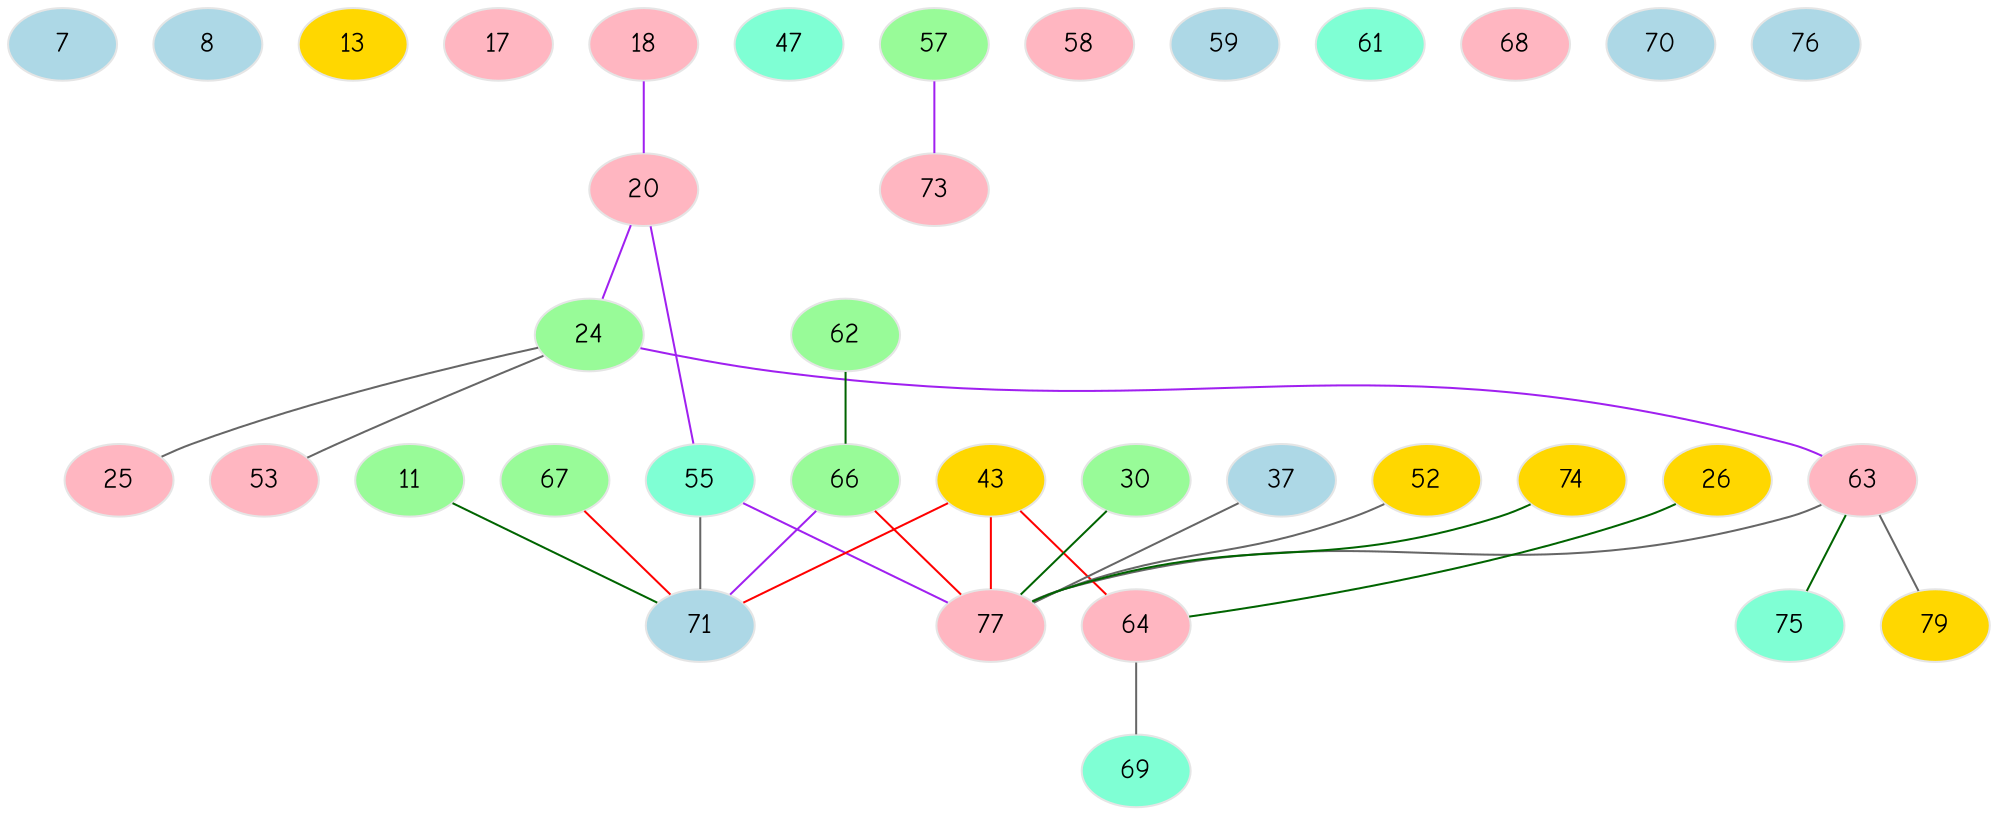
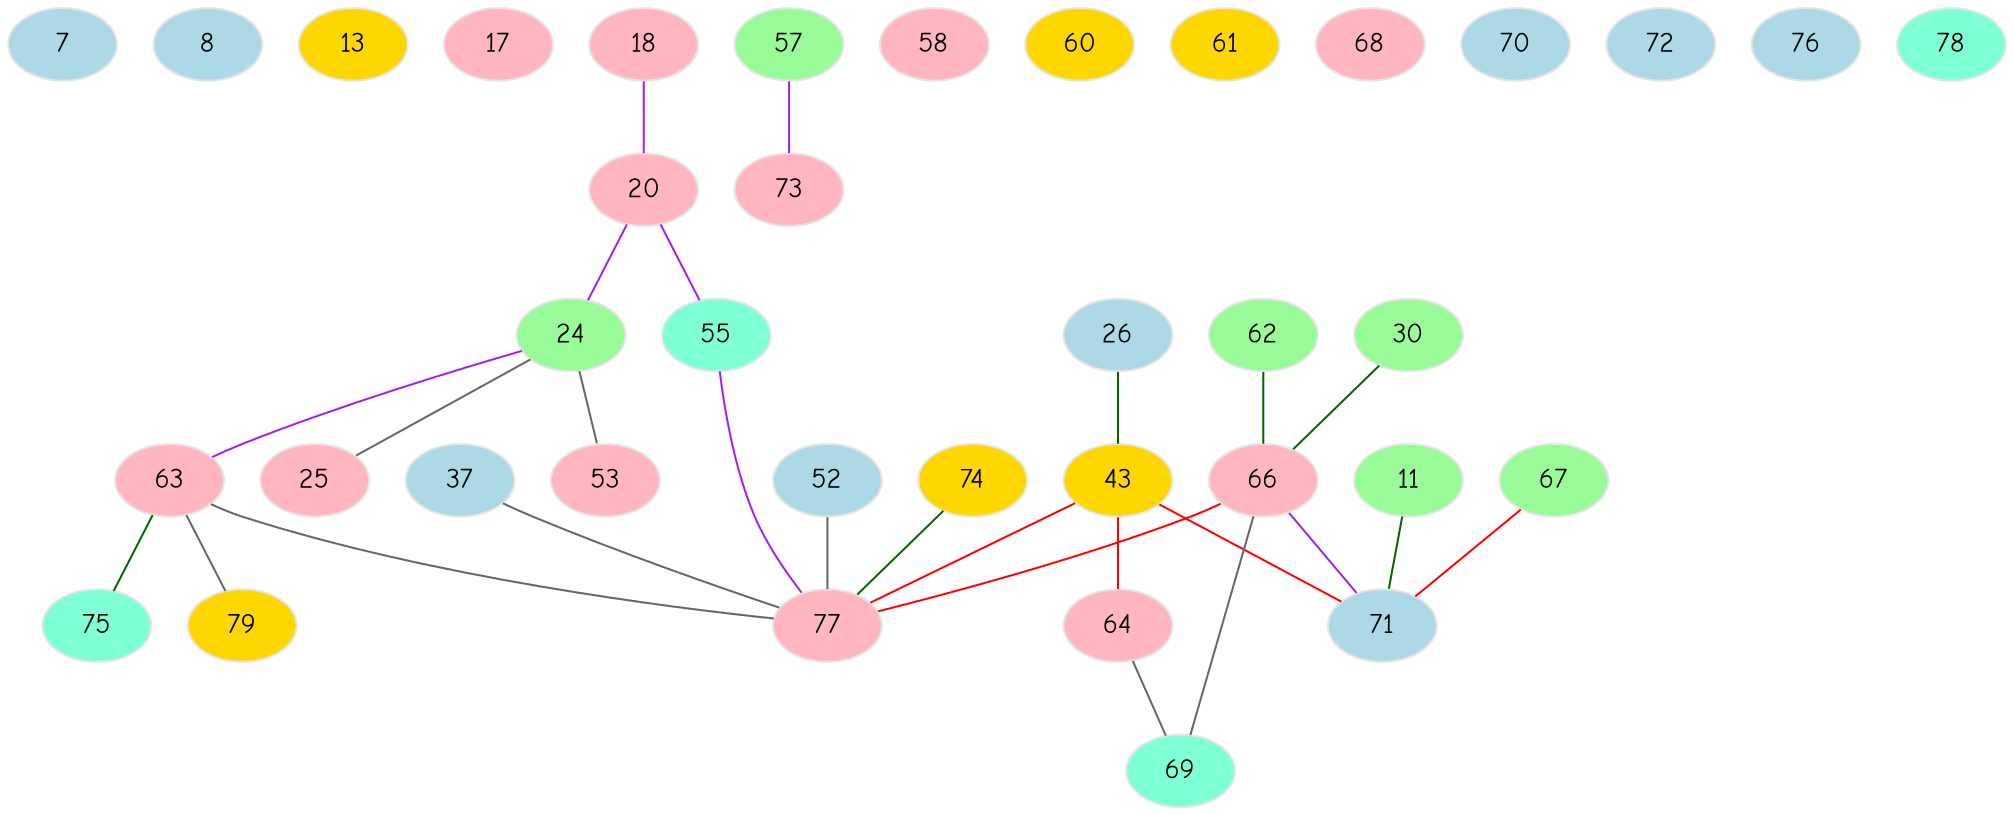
node "47": removed
node "60": added
node "59": removed
node "61": fillcolor aquamarine -> gold
node "72": added
node "78": added
node "66": fillcolor palegreen -> lightpink
node "52": fillcolor gold -> lightblue
node "26": fillcolor gold -> lightblue
edge "30" -- "77": now "30" -- "66"
edge "55" -- "71": removed
edge "26" -- "64": now "26" -- "43"
edge "66" -- "69": added
